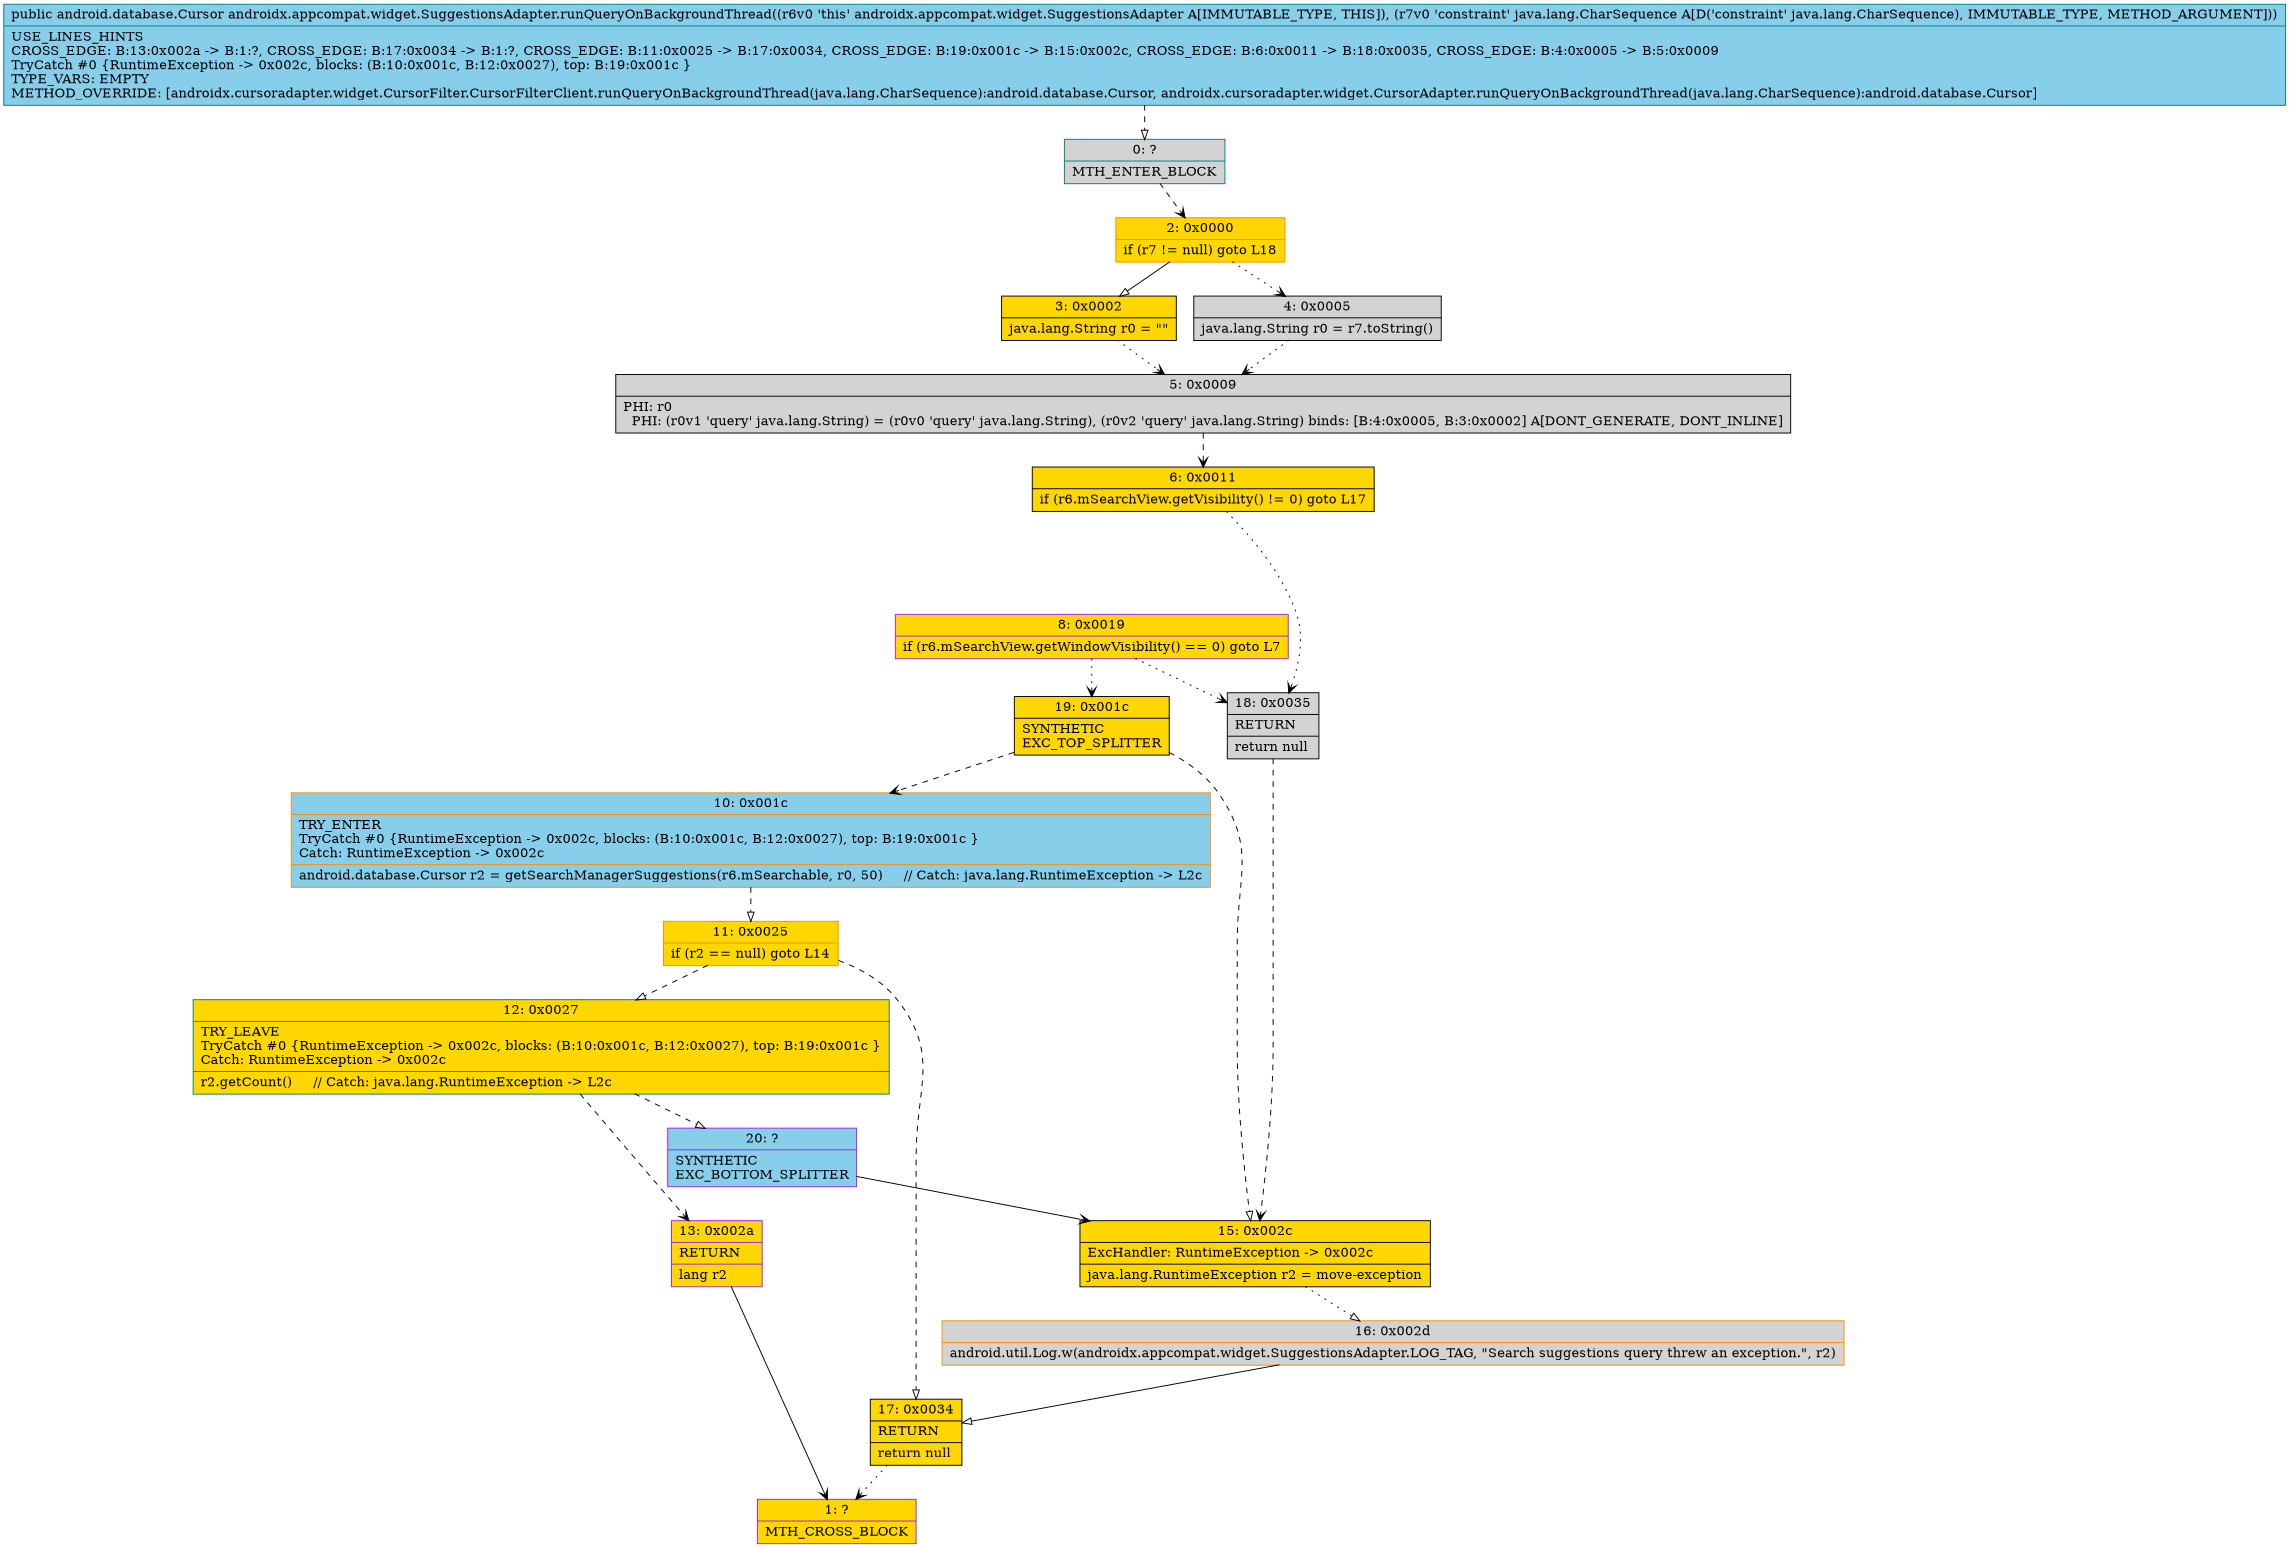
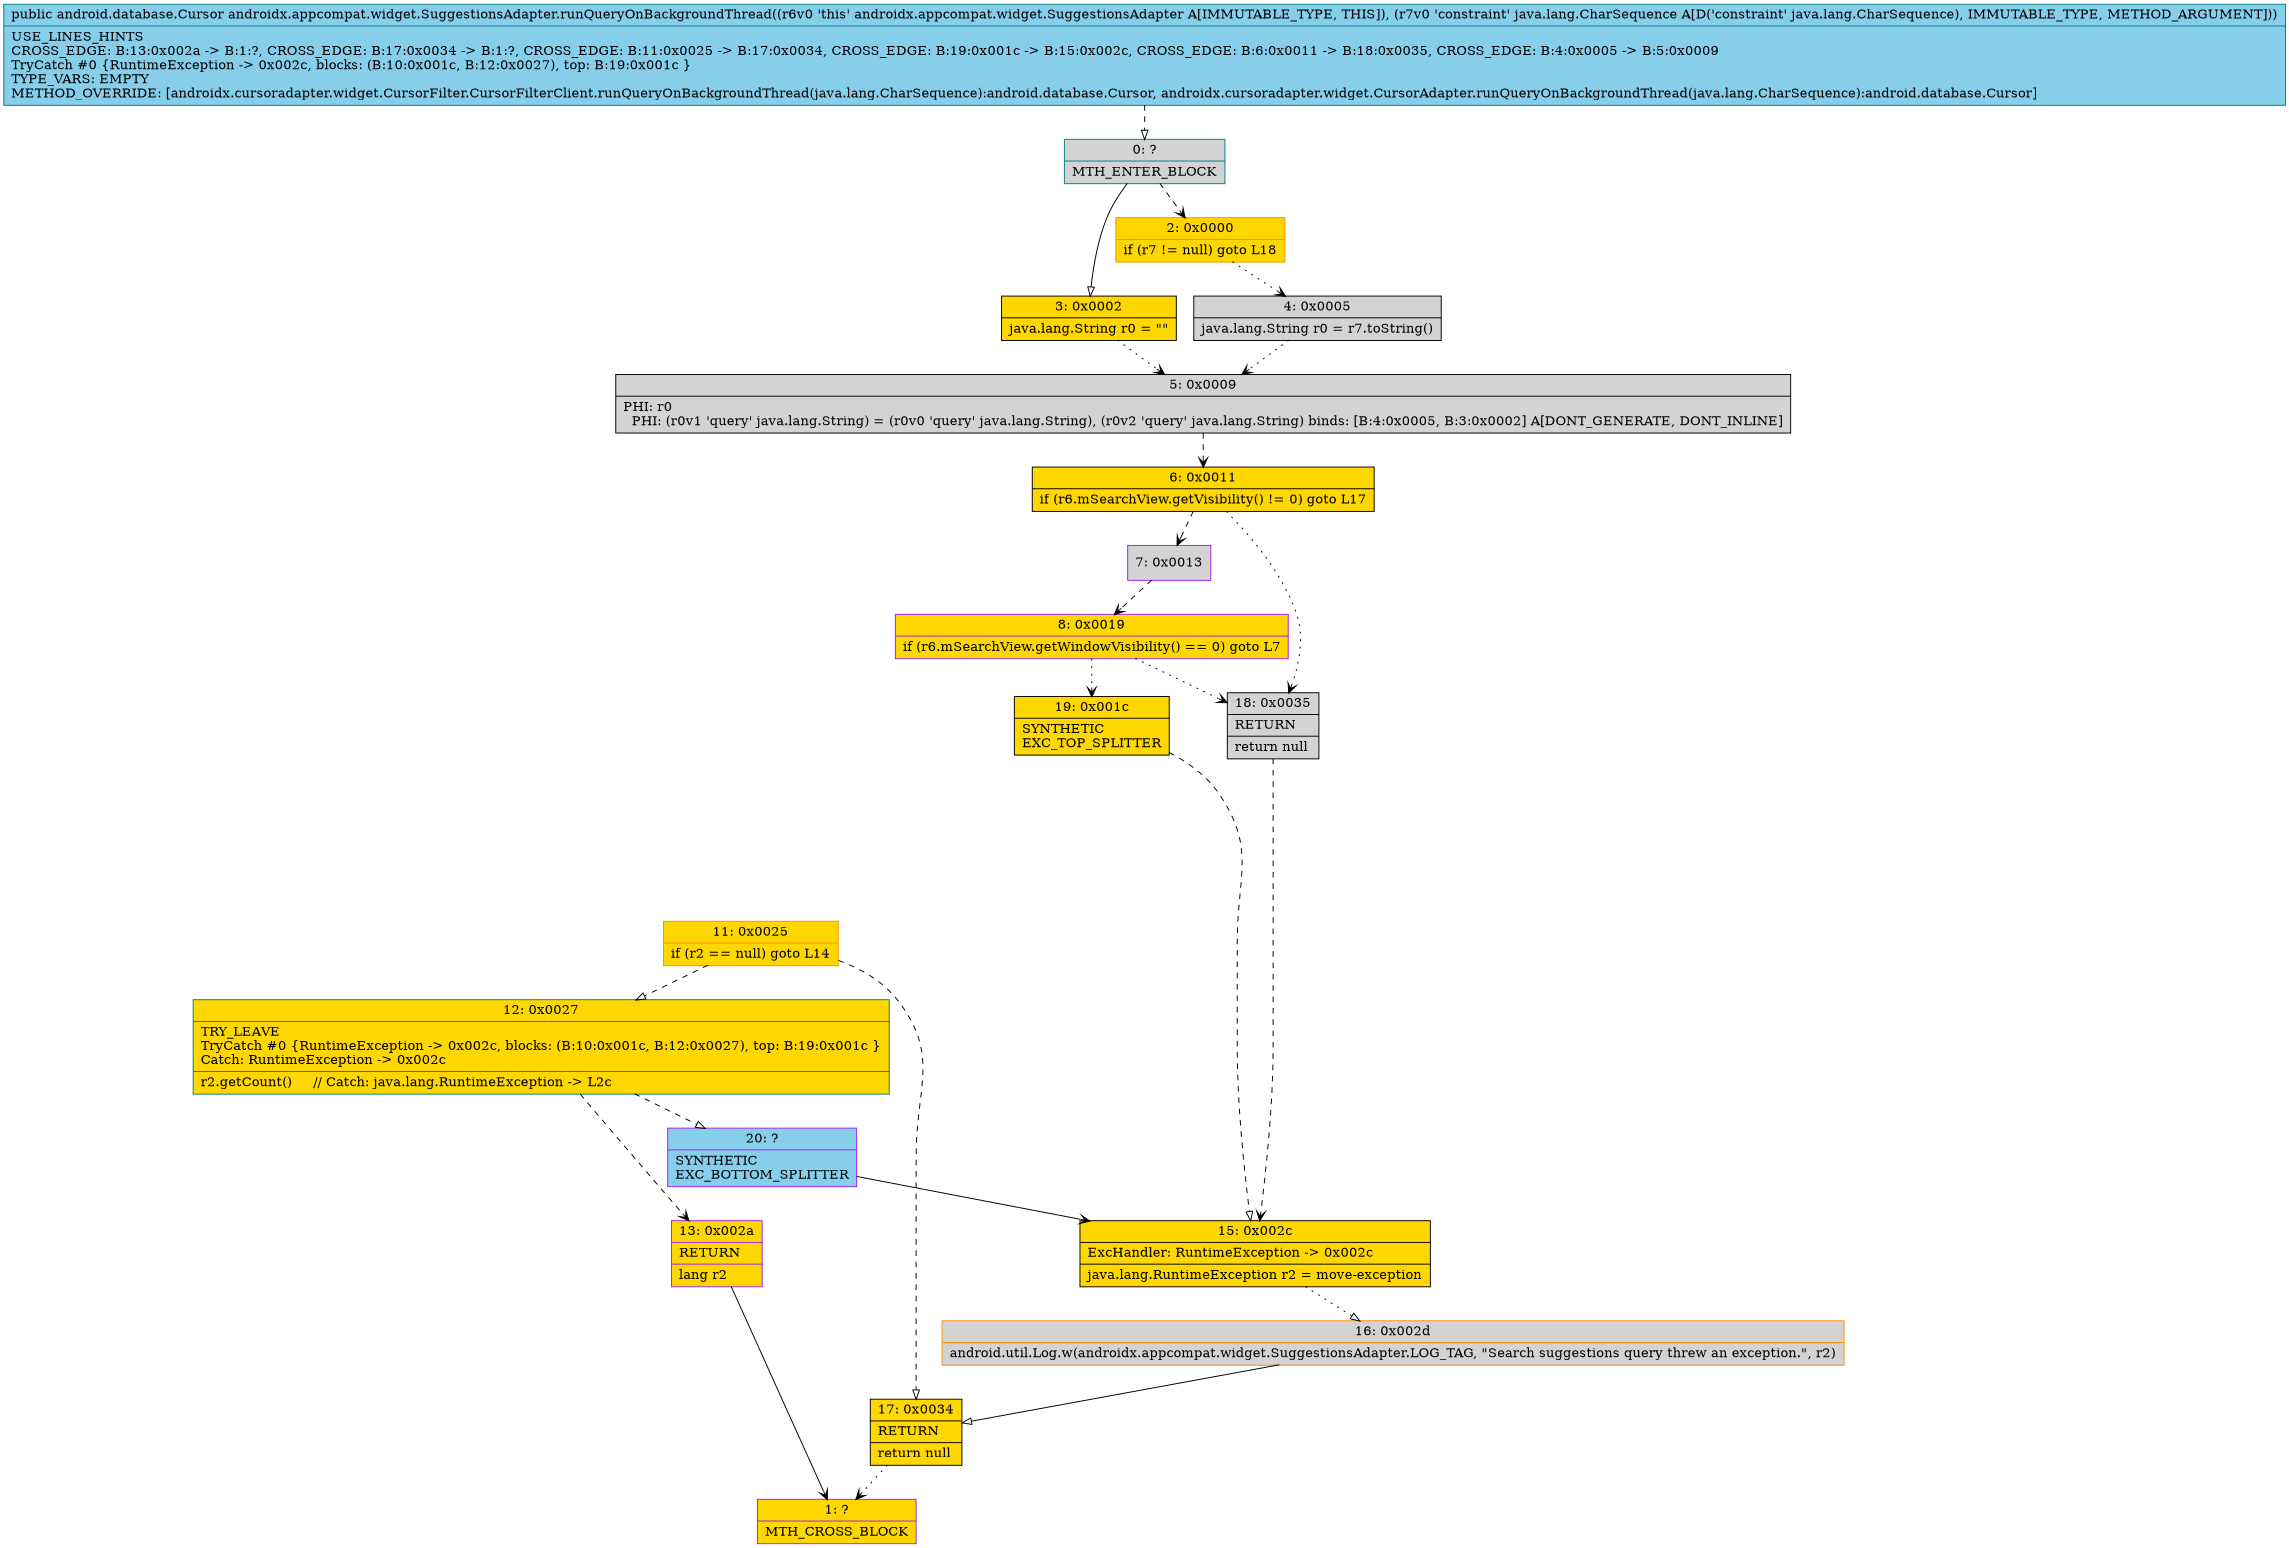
edge "2: 0x0000" -> "3: 0x0002": now "0: ?" -> "3: 0x0002"
node "7: 0x0013": added
node "10: 0x001c": removed
